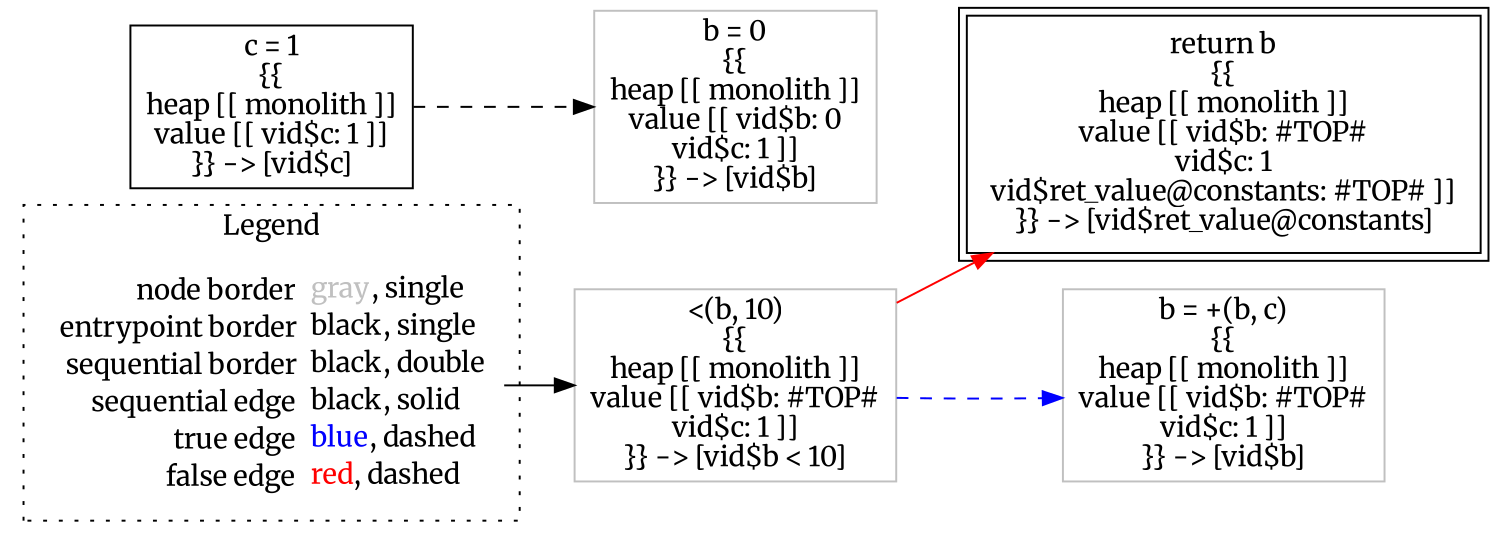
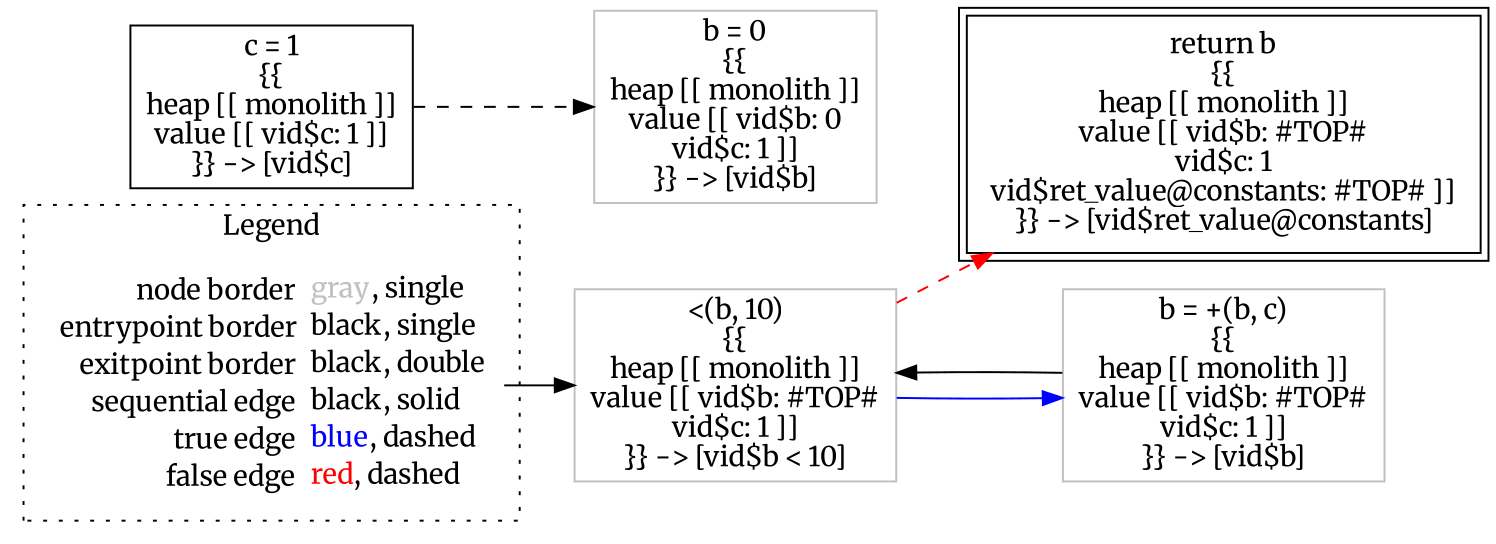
edge "<(b, 10)" -> "return b": style solid -> dashed
node "node border": text "sequential border" -> "exitpoint border"
edge "b = +(b, c)" -> "<(b, 10)": added
edge "<(b, 10)" -> "b = +(b, c)": style dashed -> solid
